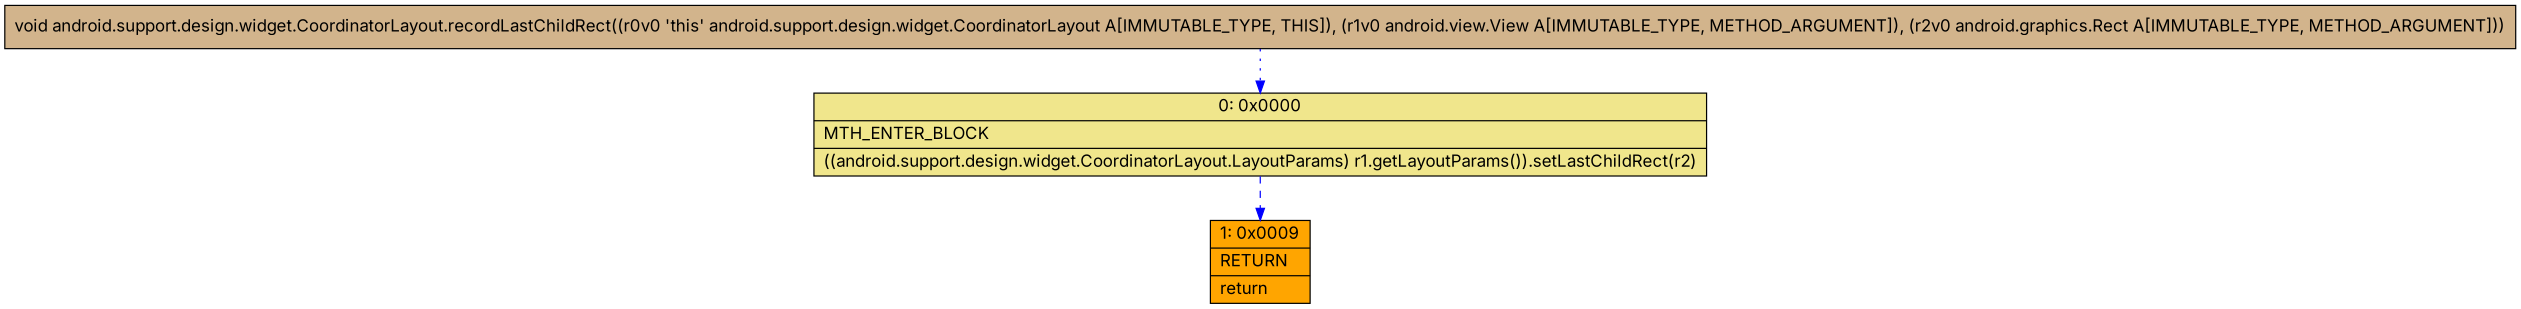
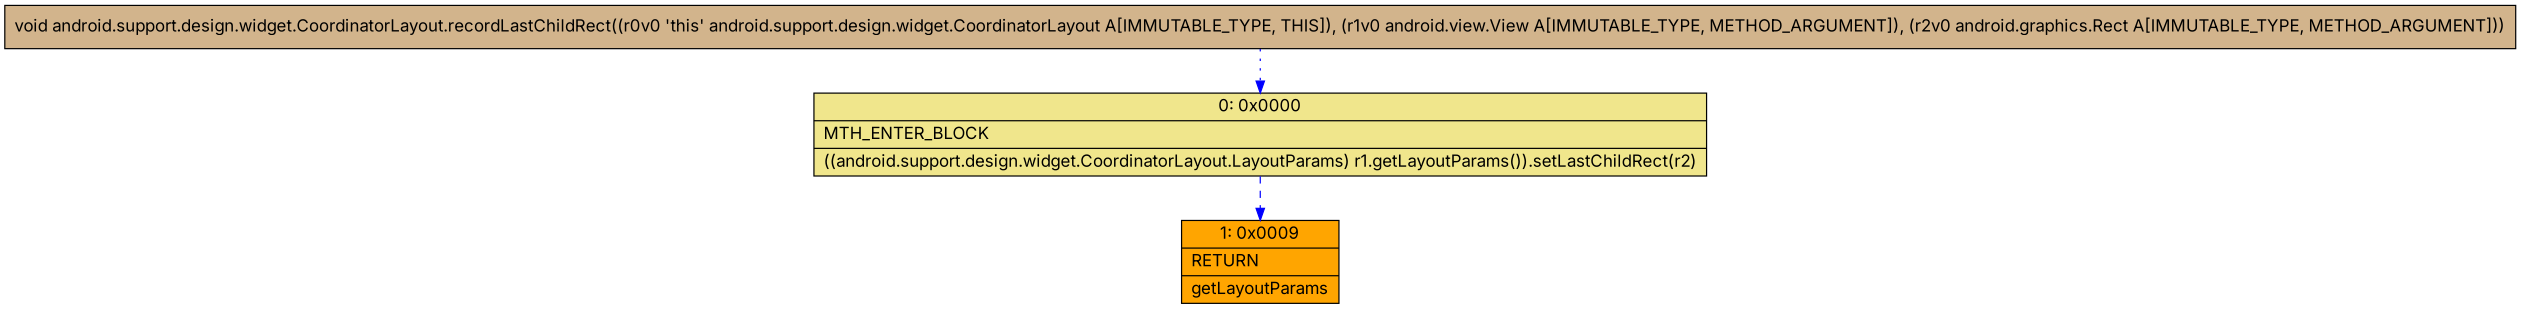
node "1: 0x0009": text "return" -> "getLayoutParams"
